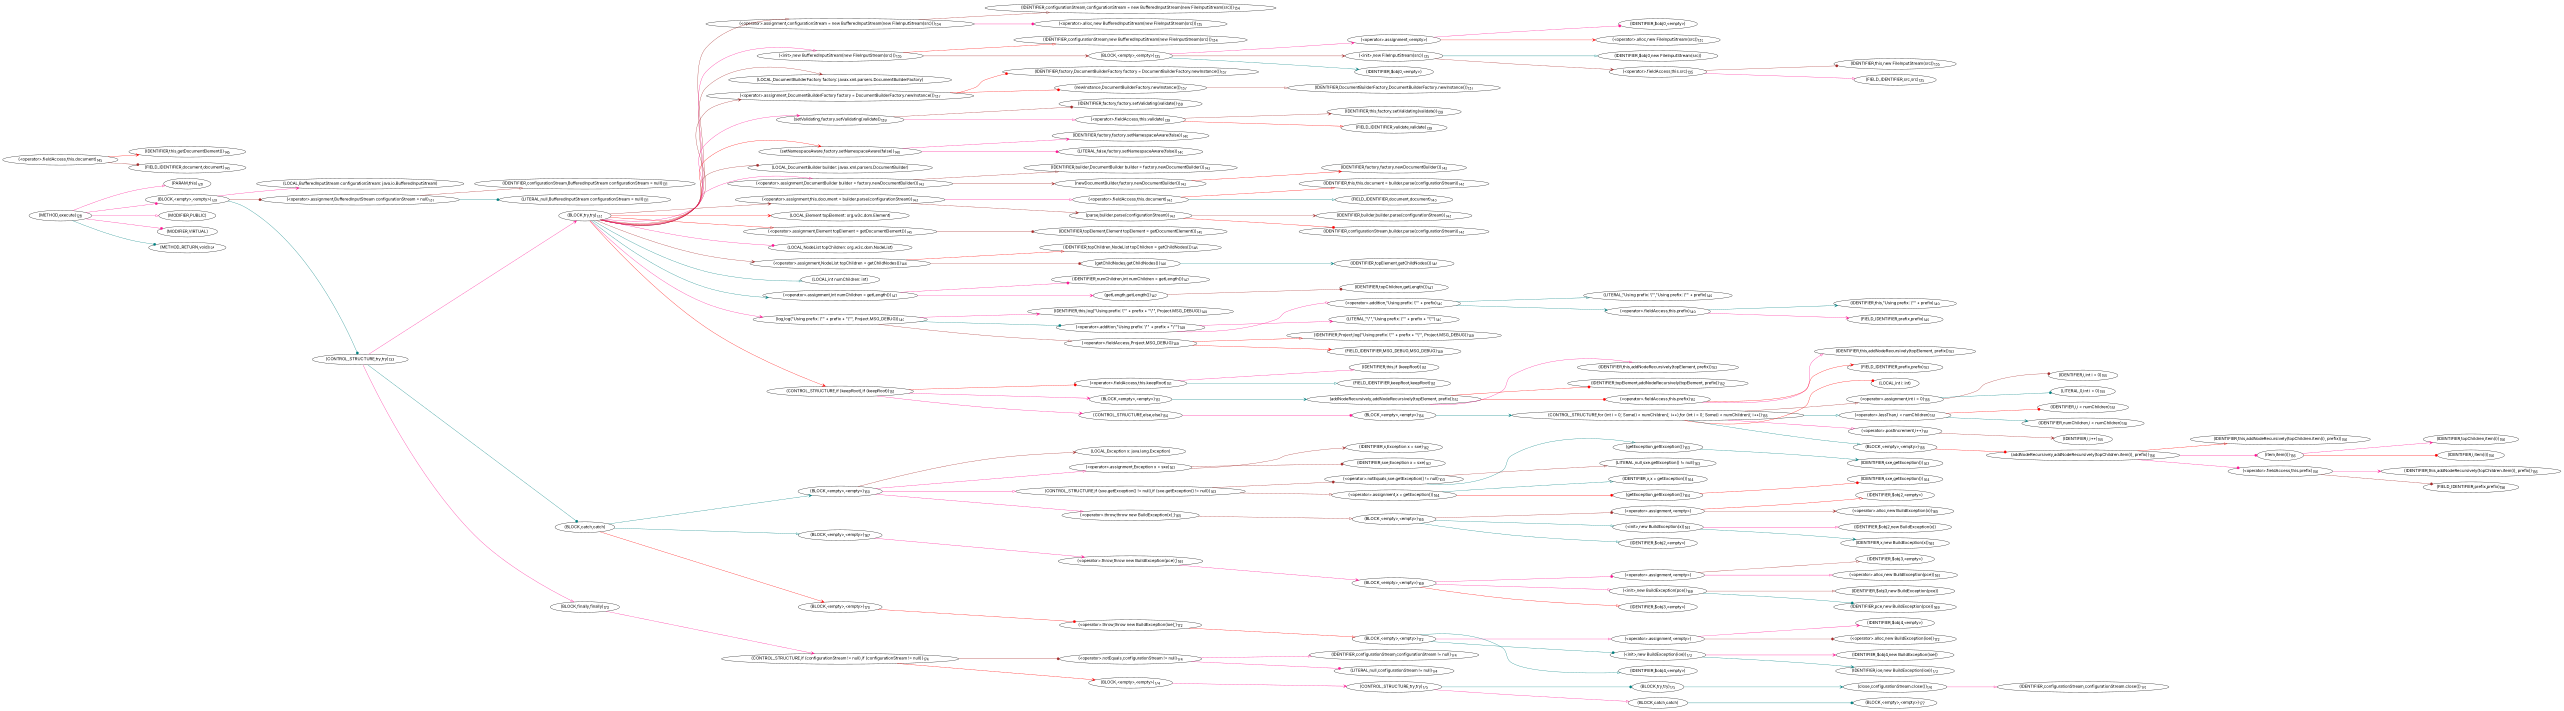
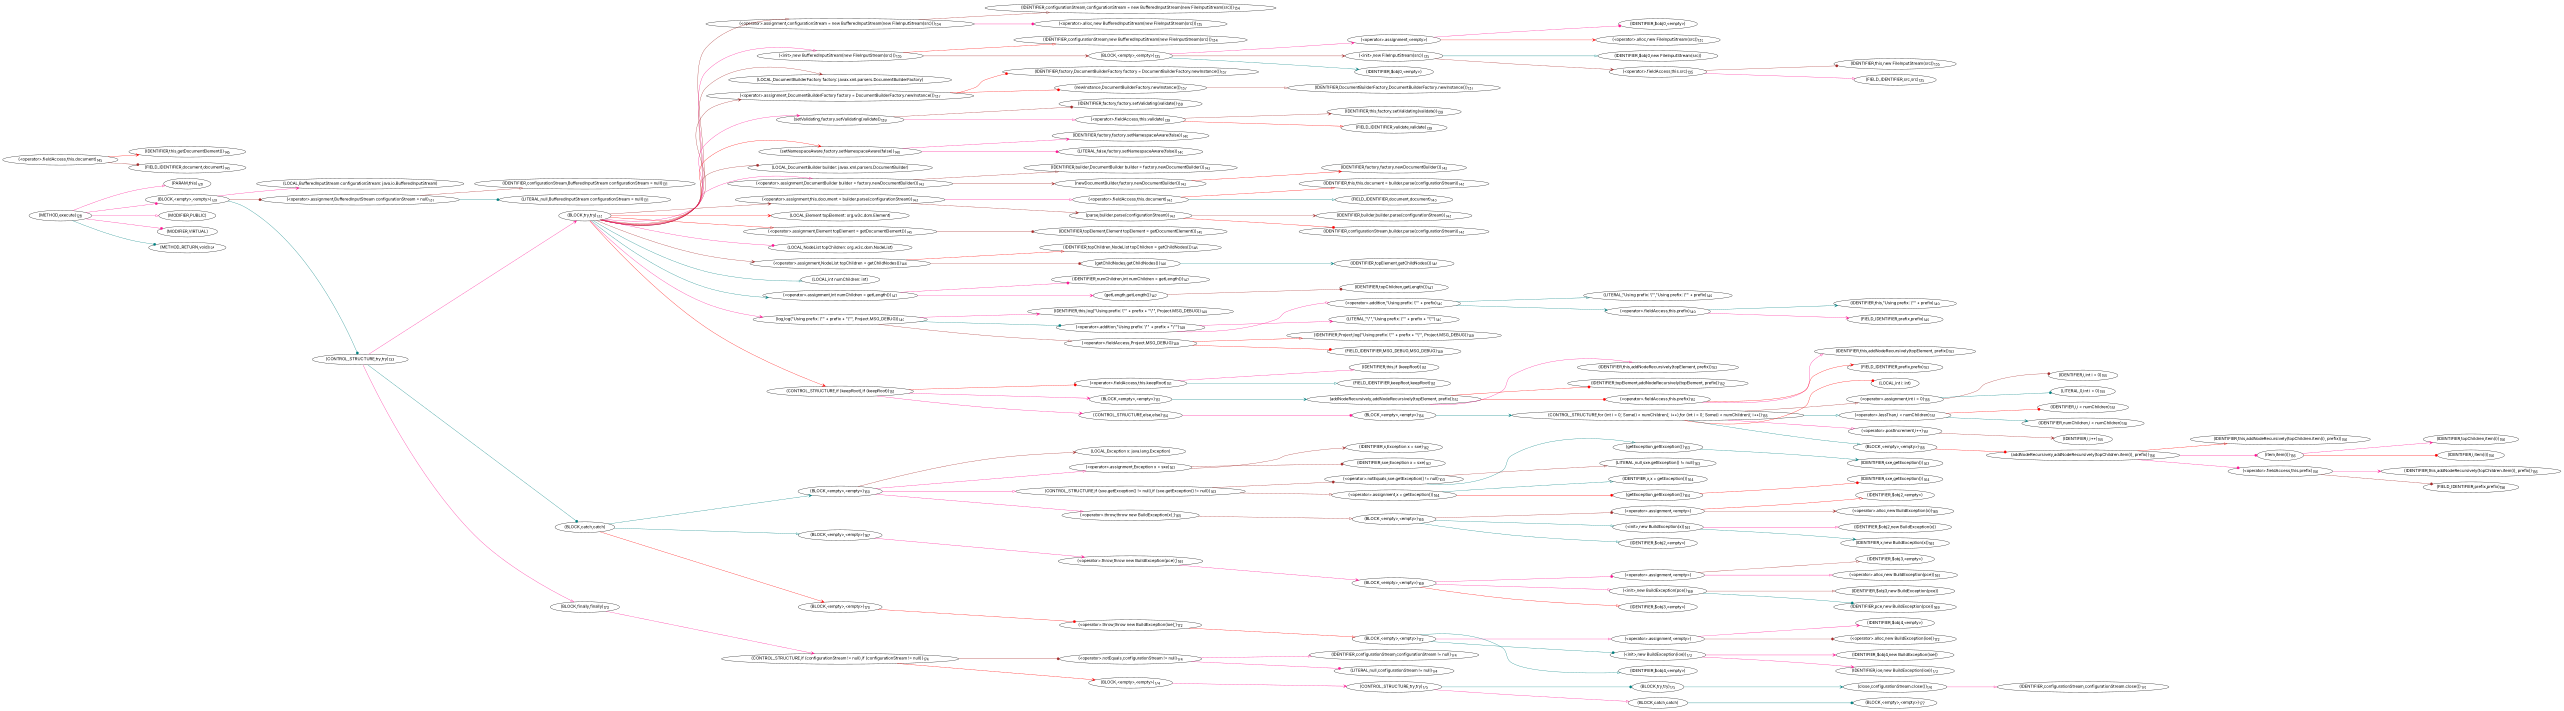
edge "(<operator>.fieldAccess,Project.MSG_DEBUG)" -> "(FIELD_IDENTIFIER,MSG_DEBUG,MSG_DEBUG)": arrowhead vee -> dot
edge "(<init>,new BuildException(ioe))" -> "(IDENTIFIER,ioe,new BuildException(ioe))": color teal -> deeppink
